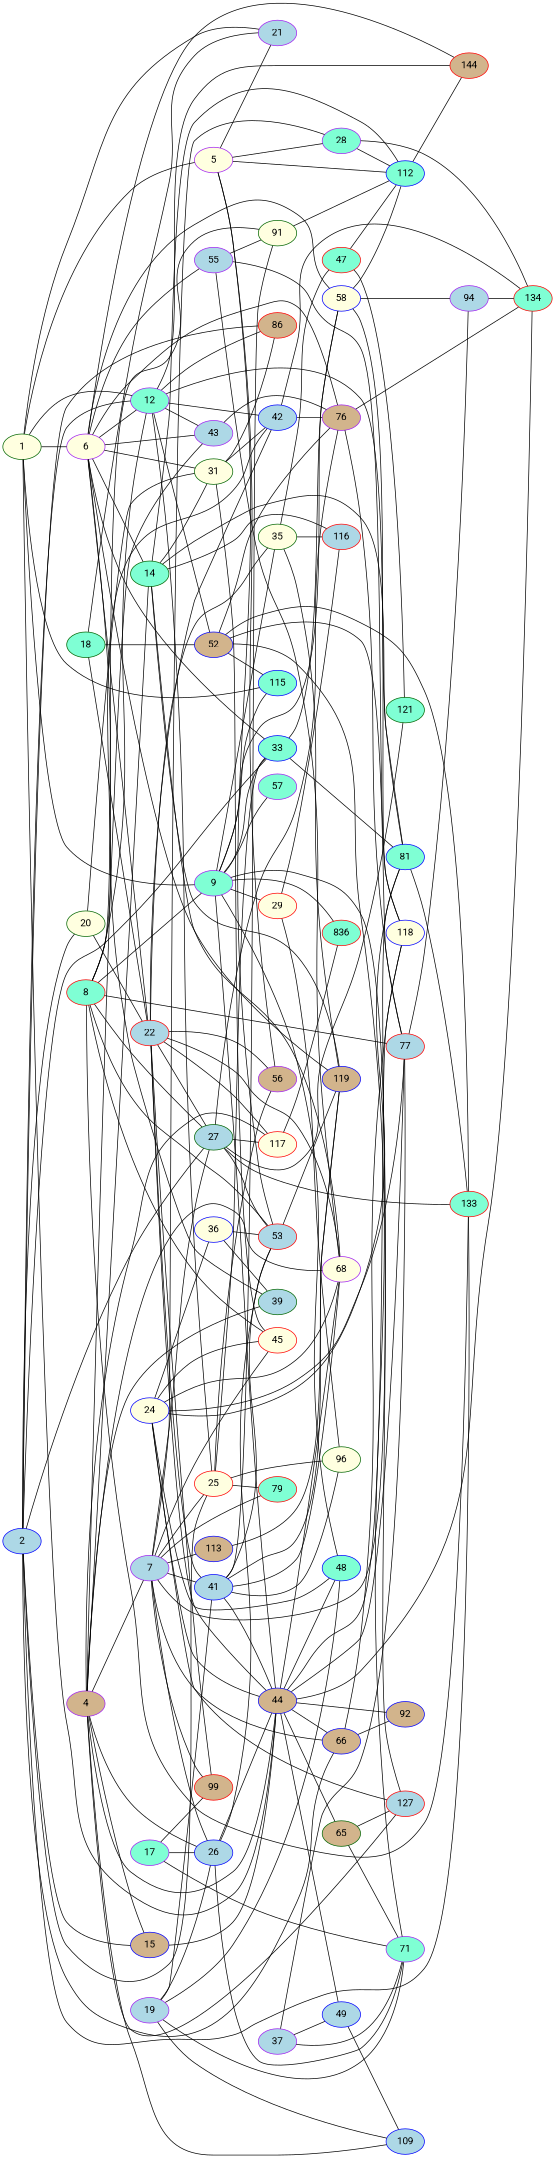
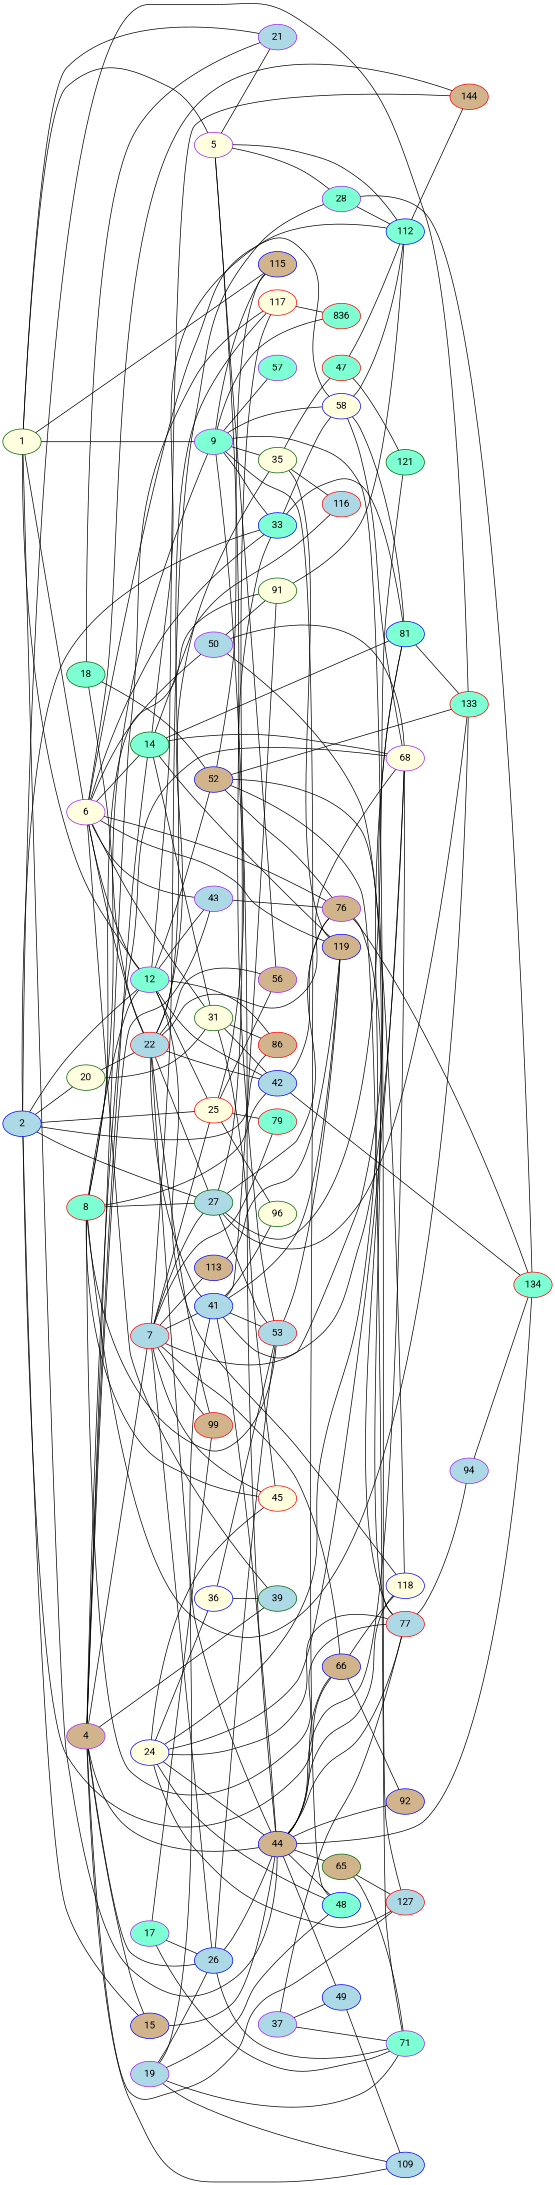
node "55": label "55" -> "50"
edge "58" -- "94": now "58" -- "68"
node "115": fillcolor aquamarine -> tan
node "29": removed
node "7": color purple -> red
